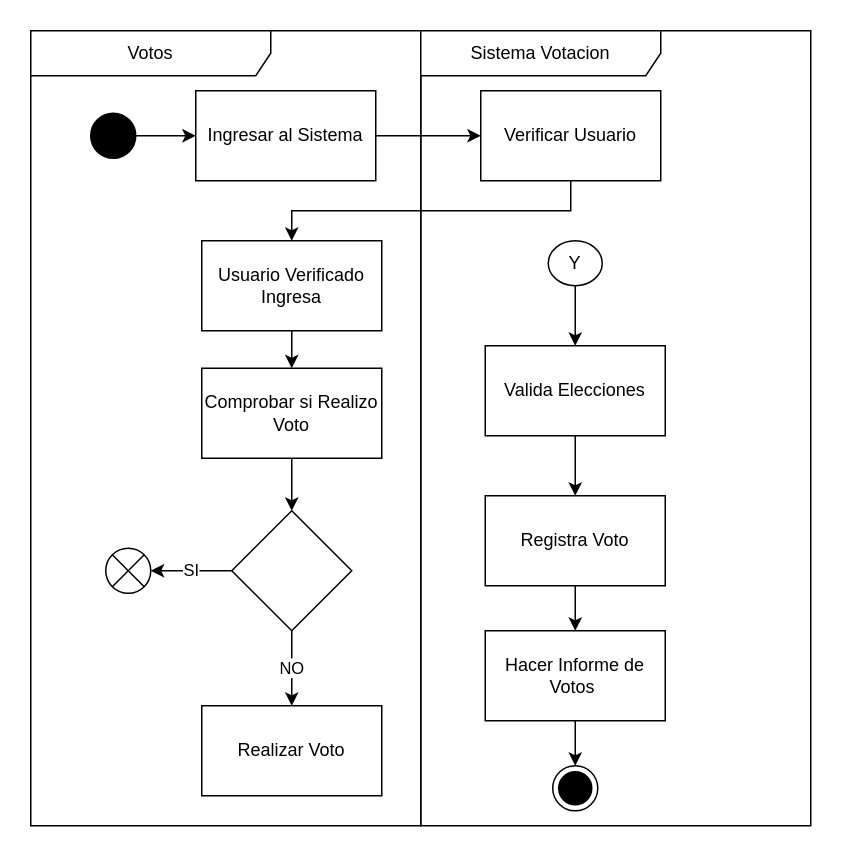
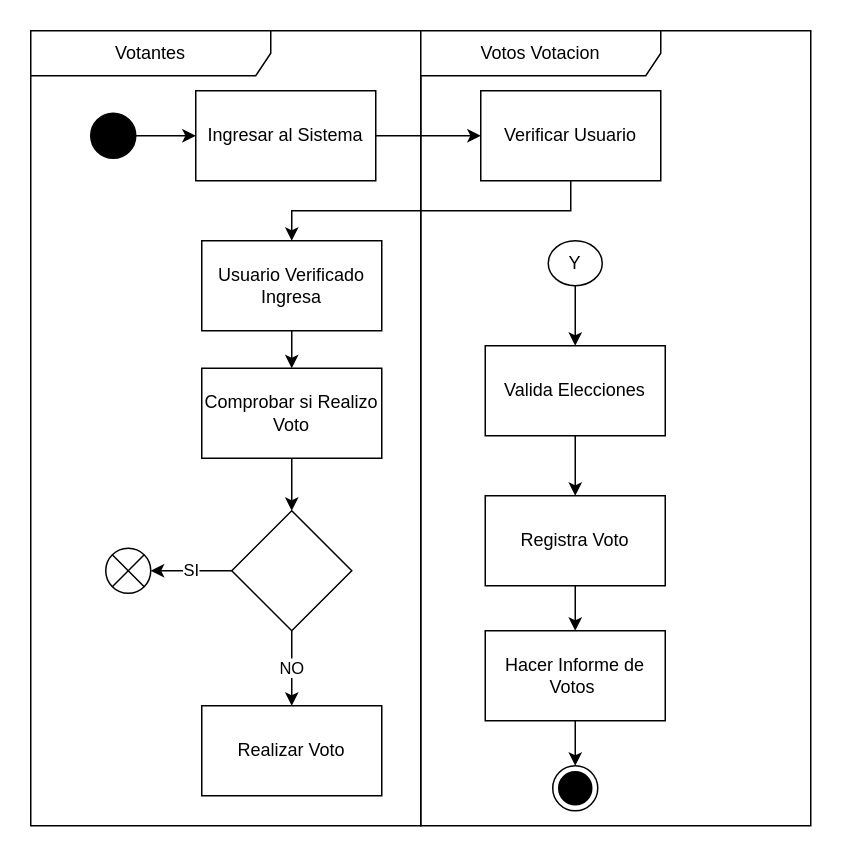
node "Votos": label "Votos" -> "Votantes"
node "Sistema Votacion": label "Sistema Votacion" -> "Votos Votacion"
